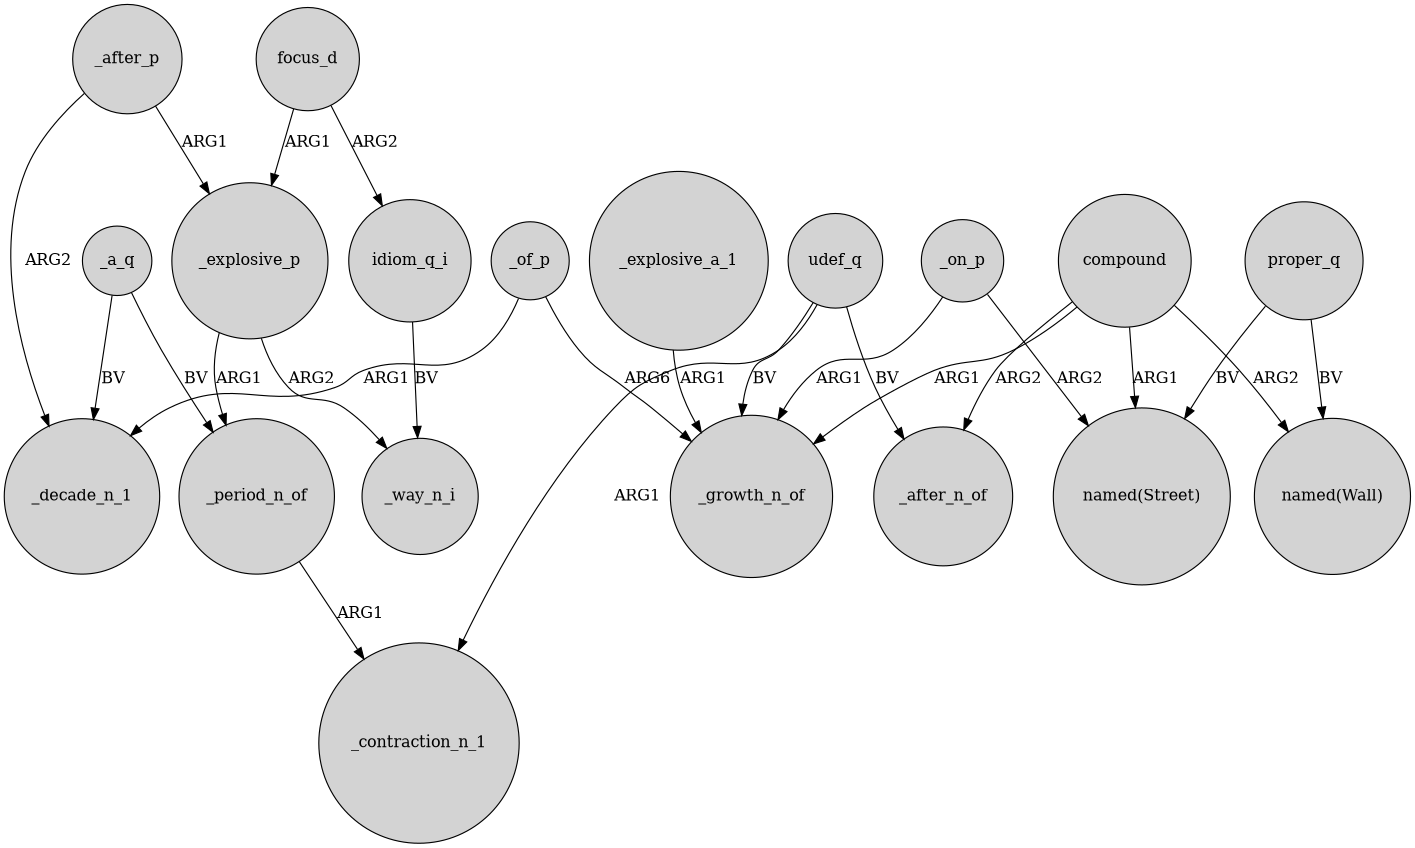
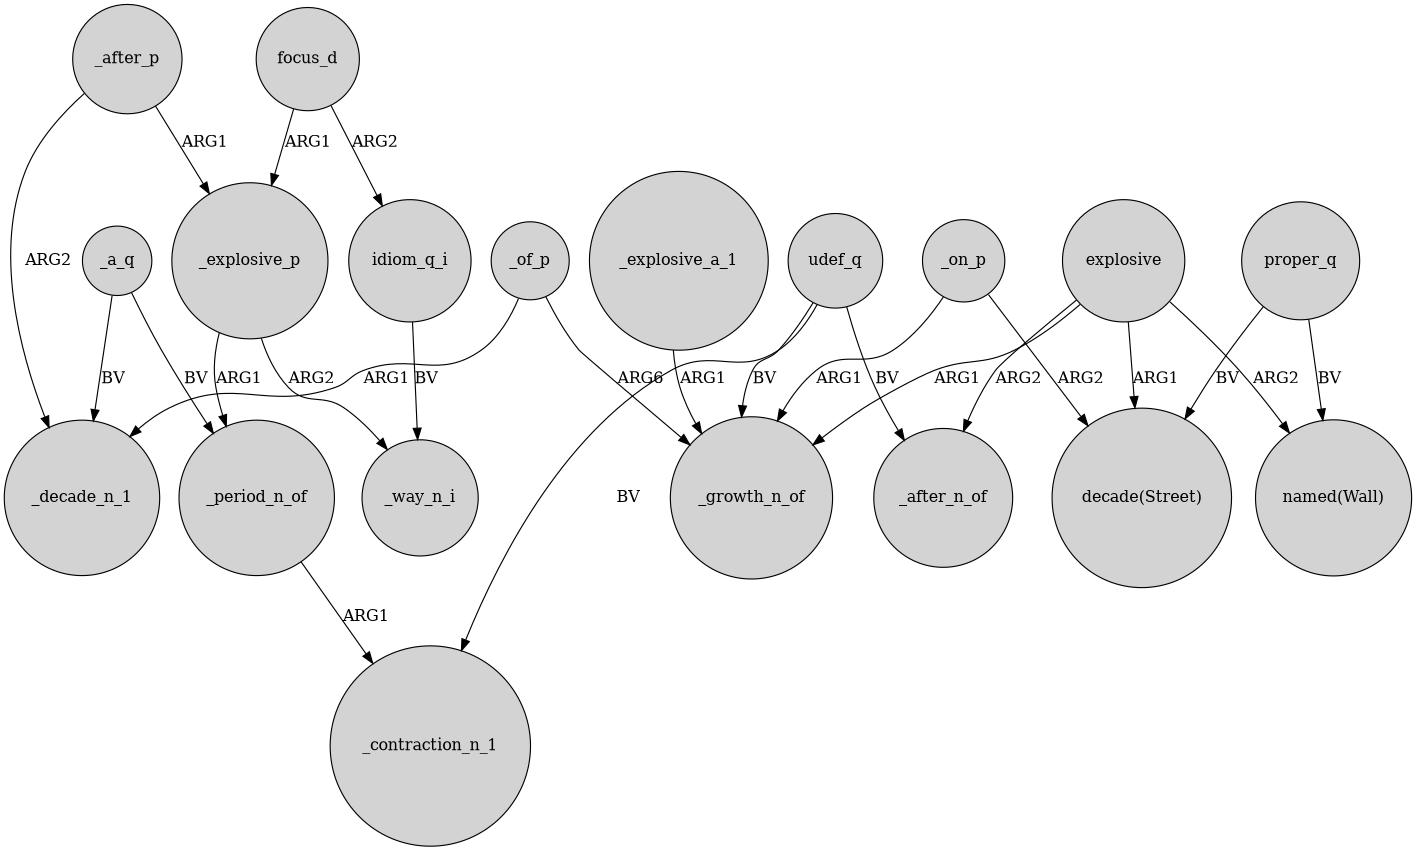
node "compound": label "compound" -> "explosive"
edge "udef_q" -> "_contraction_n_1": label "ARG1" -> "BV"
node "named(Street)": label "named(Street)" -> "decade(Street)"
